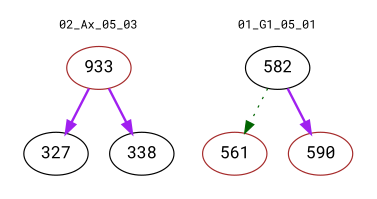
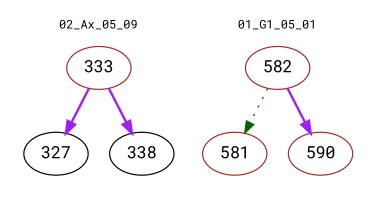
cluster "02_Ax_05_03": label "02_Ax_05_03" -> "02_Ax_05_09"
node "933": label "933" -> "333"
node "582": color black -> brown
node "561": label "561" -> "581"
